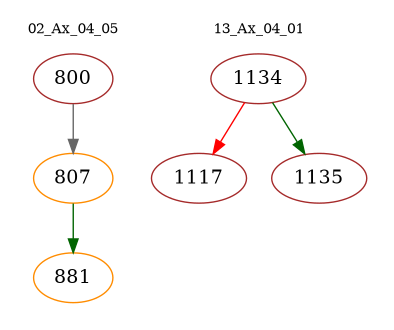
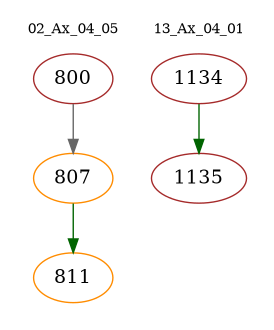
node "1117": removed
node "881": label "881" -> "811"
